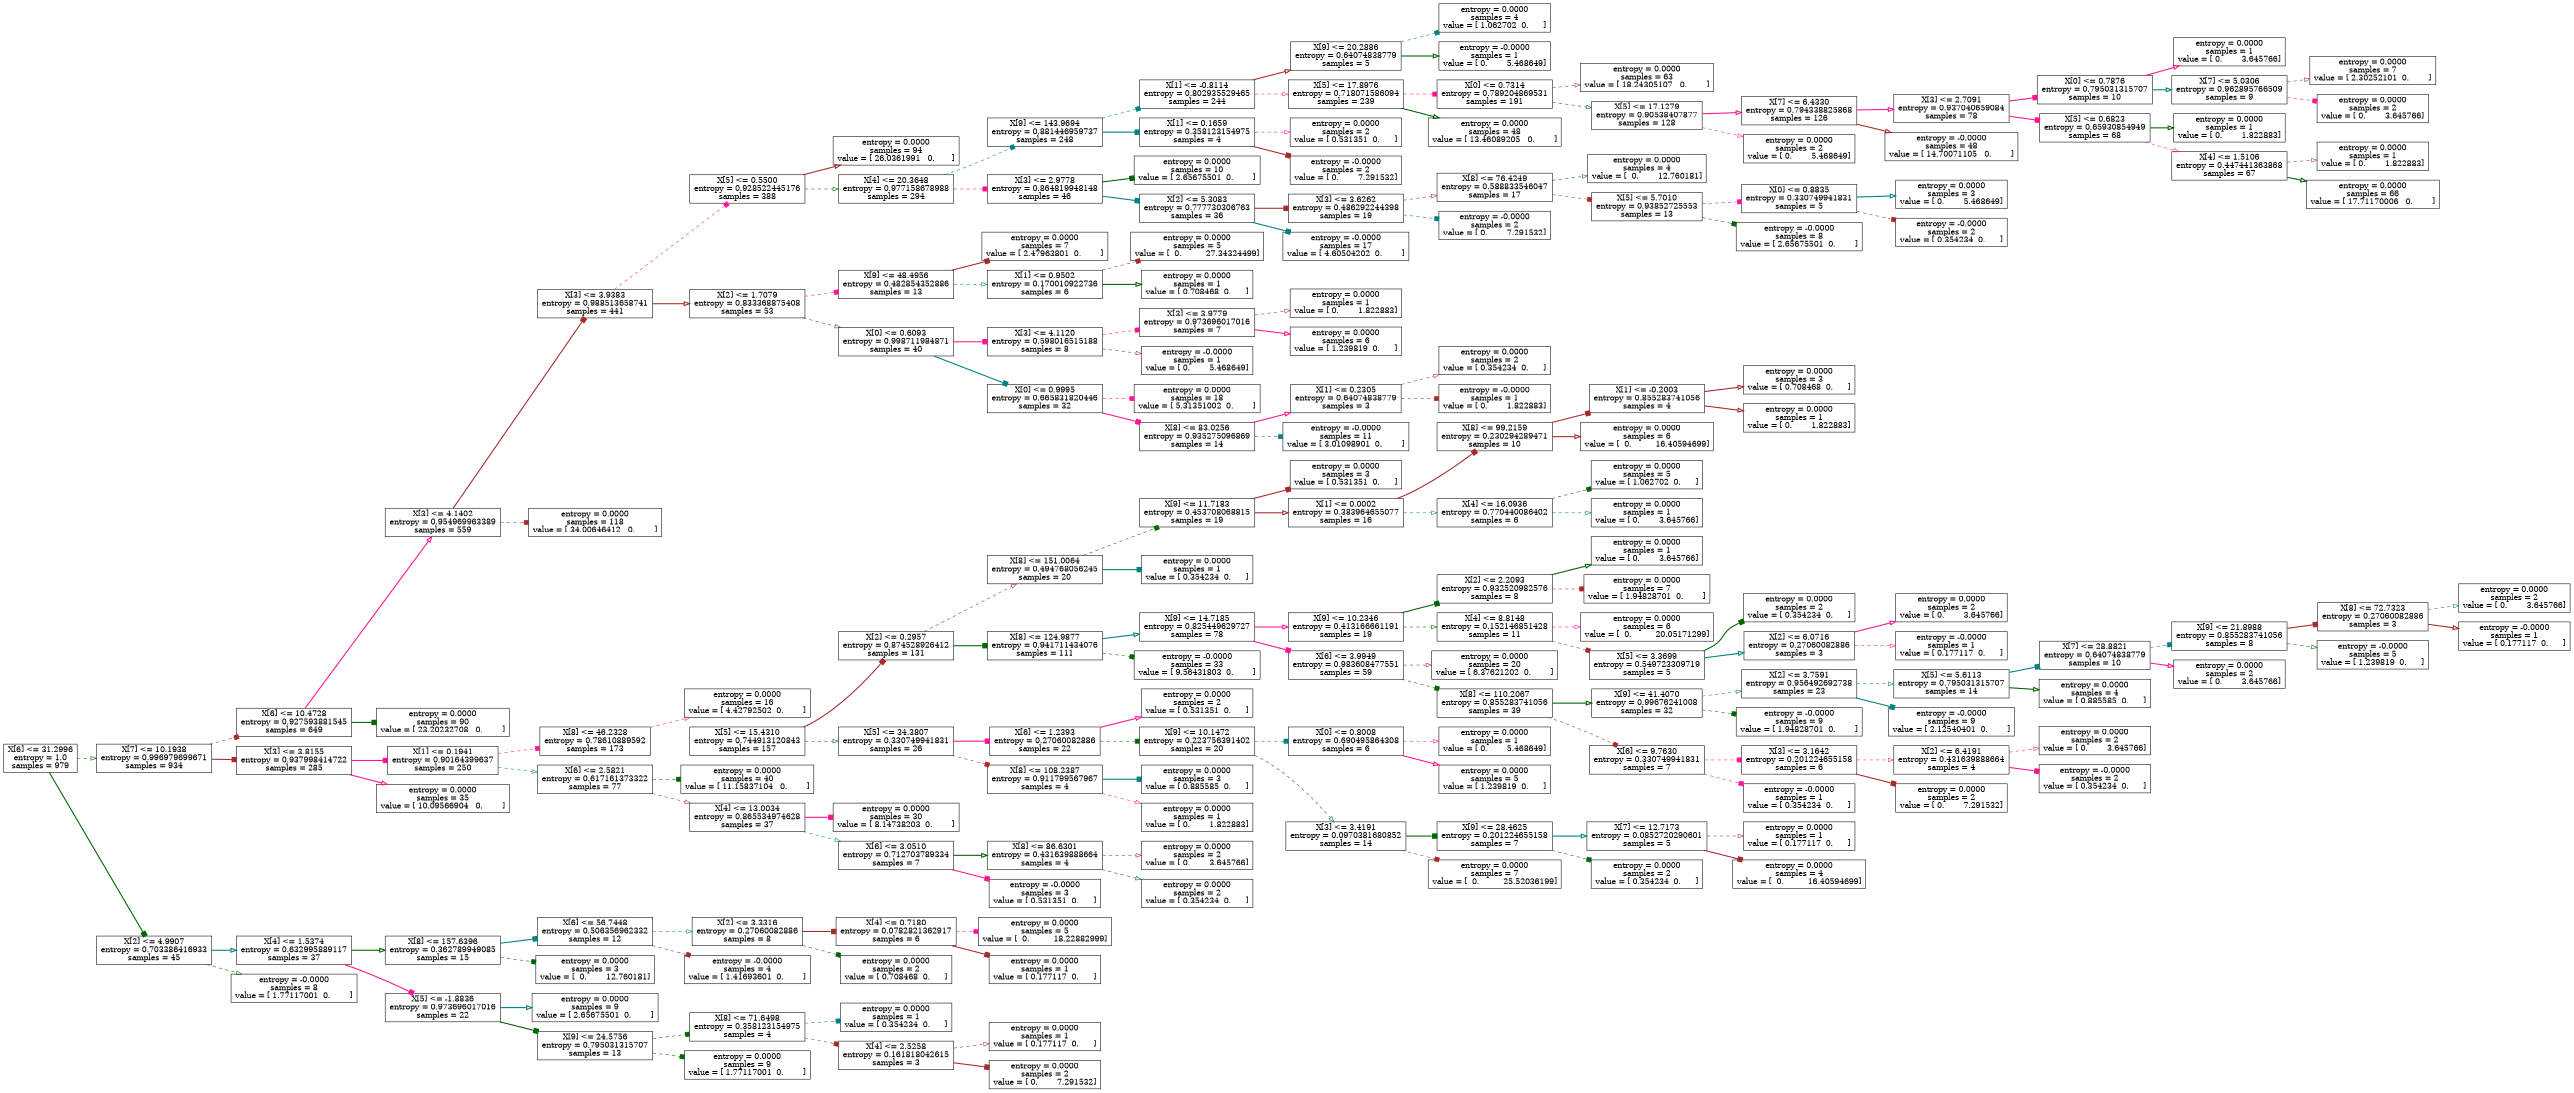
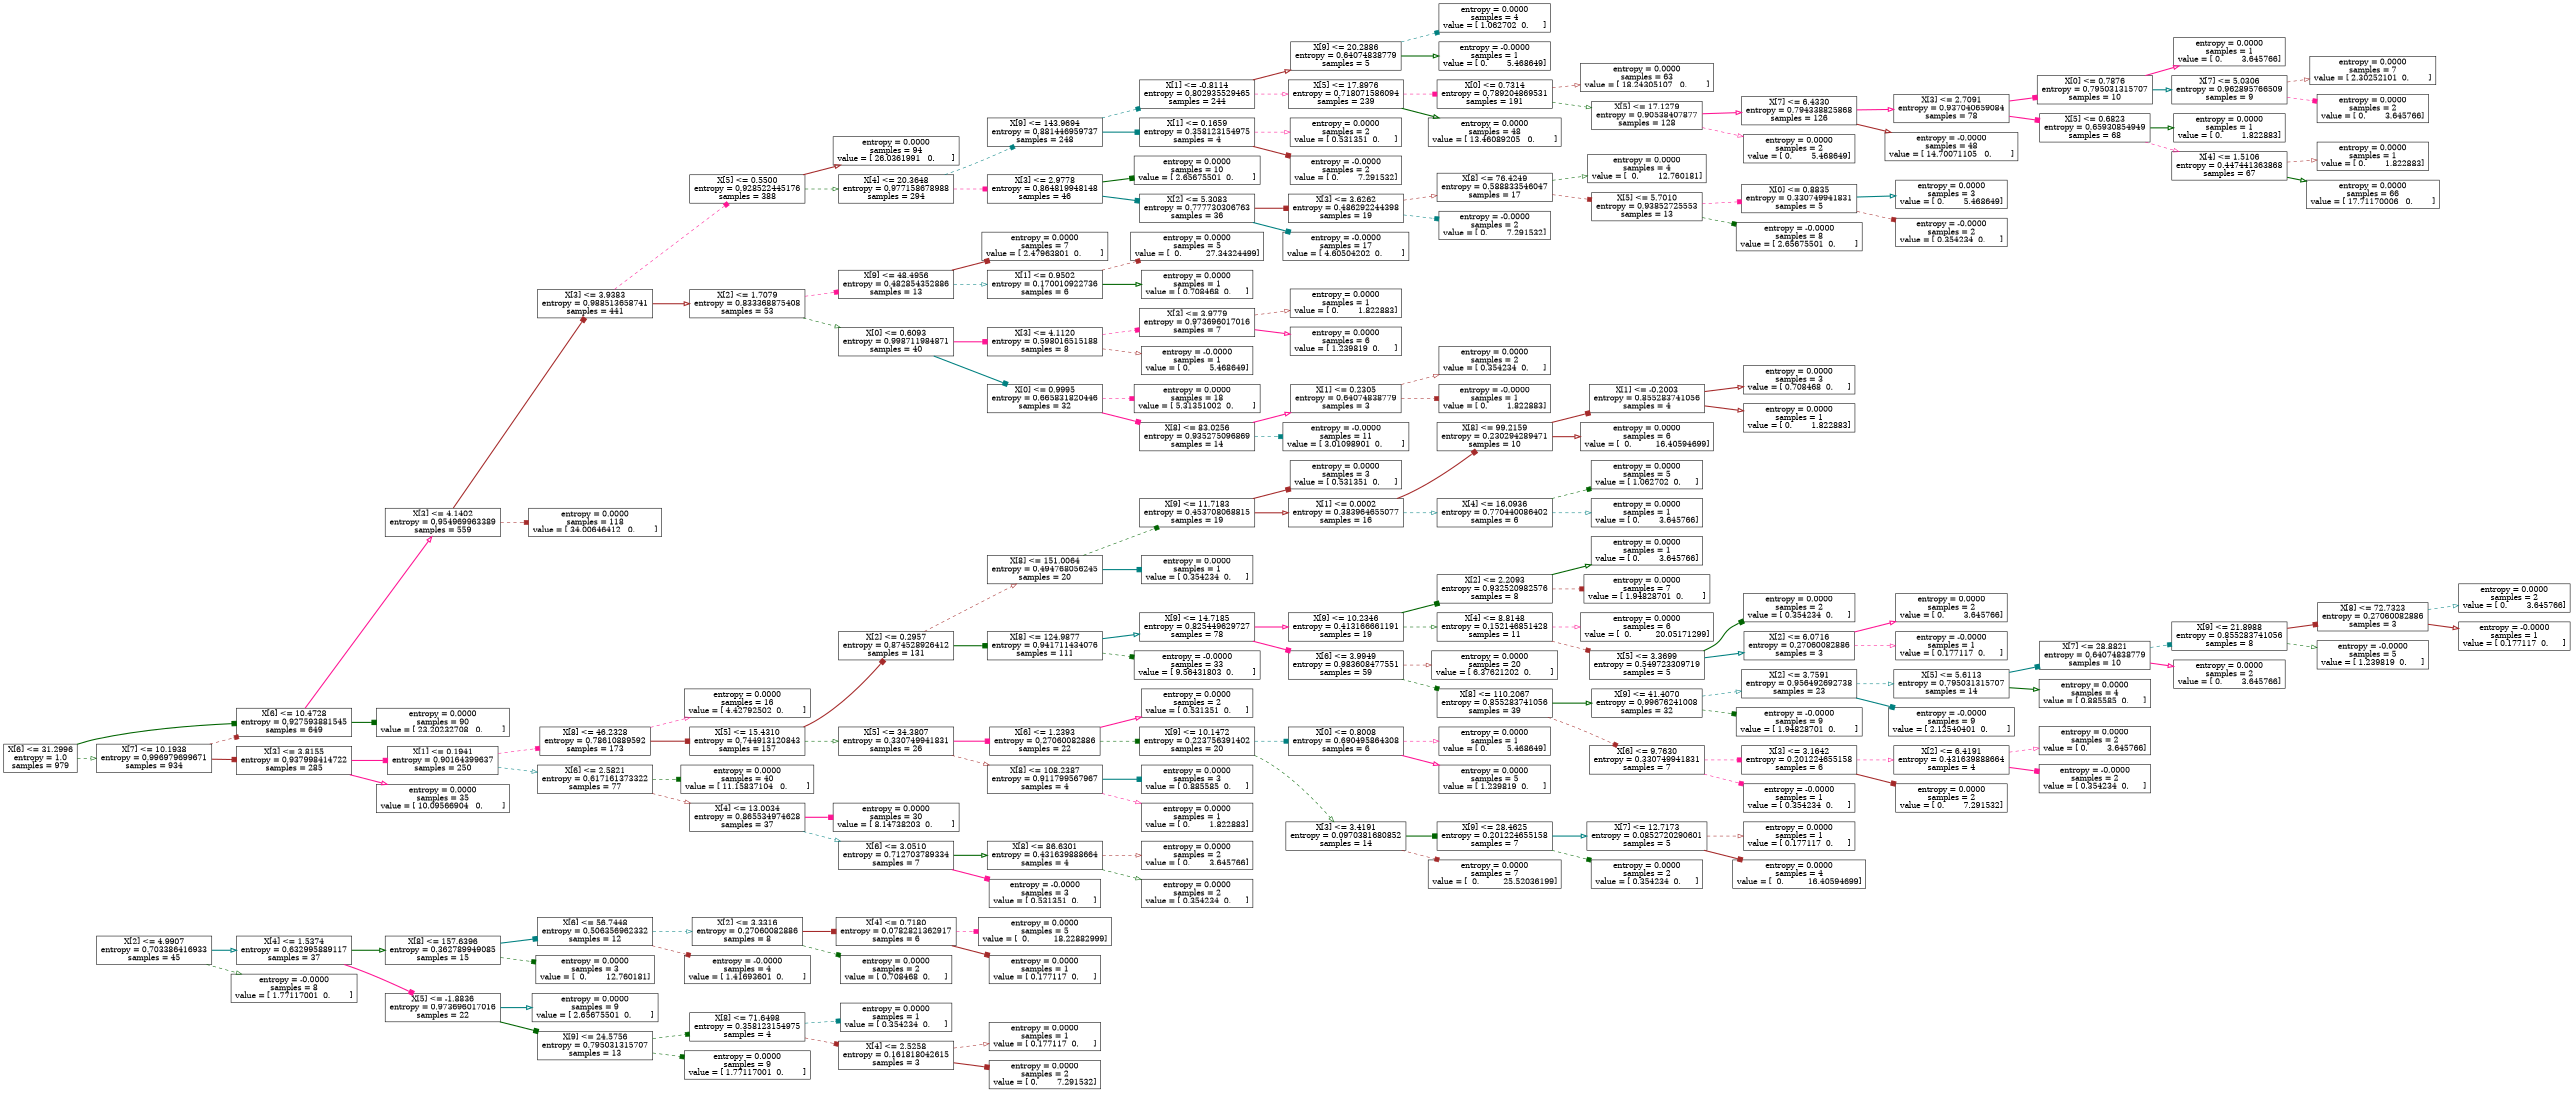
edge "X[8] <= 46.2328 entropy = 0.78610889592 samples = 173" -> "X[5] <= 15.4310 entropy = 0.744913120843 samples = 157": added
edge "X[5] <= 34.3807 entropy = 0.330749941831 samples = 26" -> "X[8] <= 108.2387 entropy = 0.911799567967 samples = 4": arrowhead box -> onormal
edge "X[6] <= 31.2996 entropy = 1.0 samples = 979" -> "X[2] <= 4.9907 entropy = 0.703386416933 samples = 45": now "X[6] <= 31.2996 entropy = 1.0 samples = 979" -> "X[6] <= 10.4728 entropy = 0.927593881545 samples = 649"
